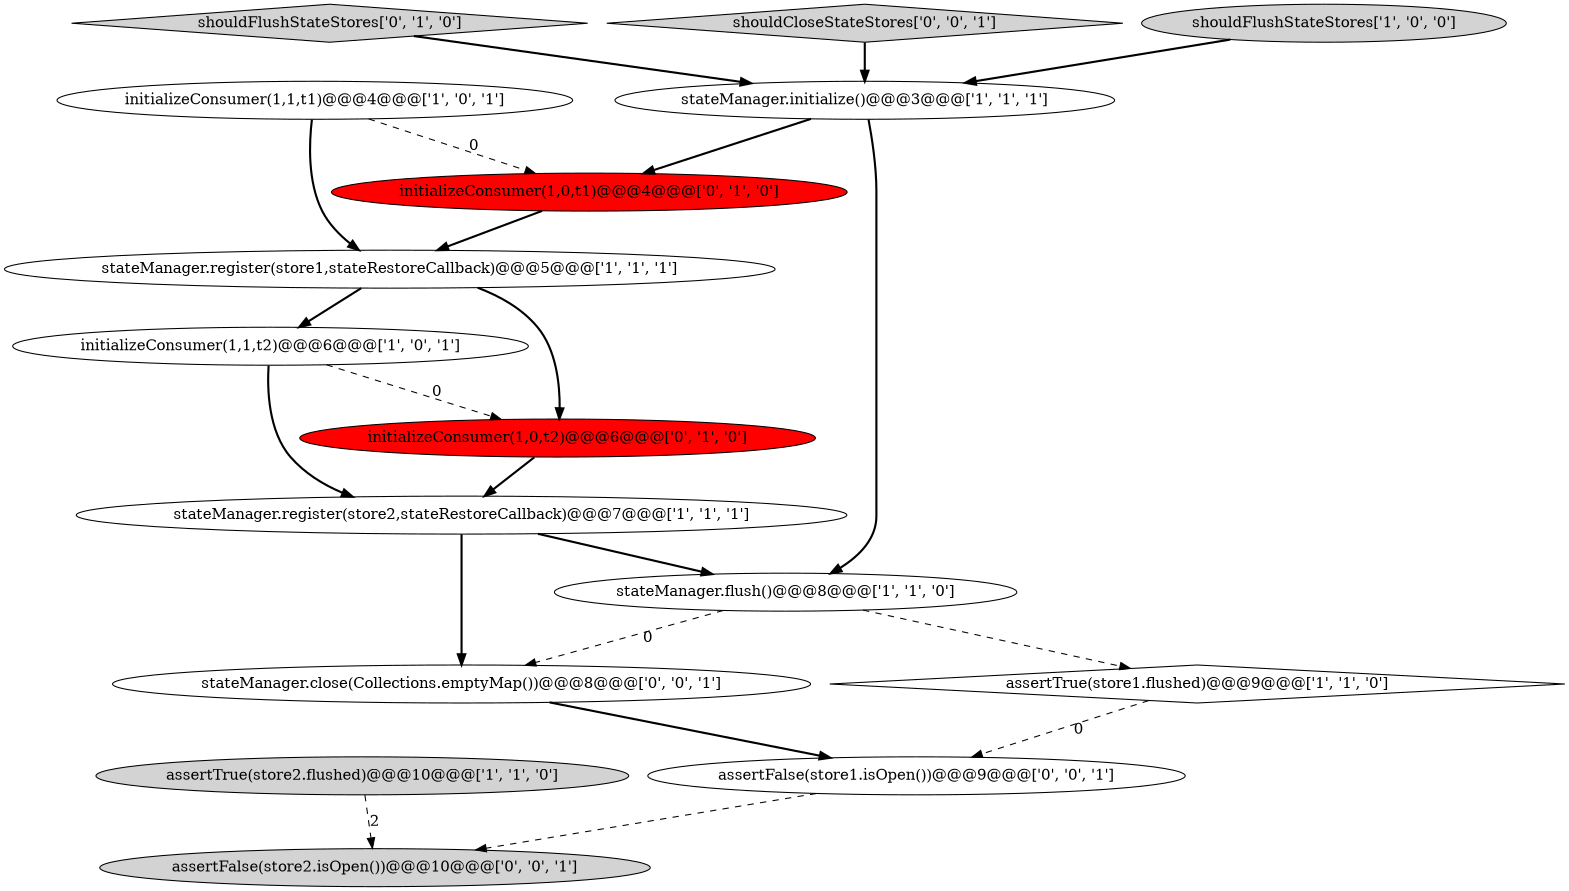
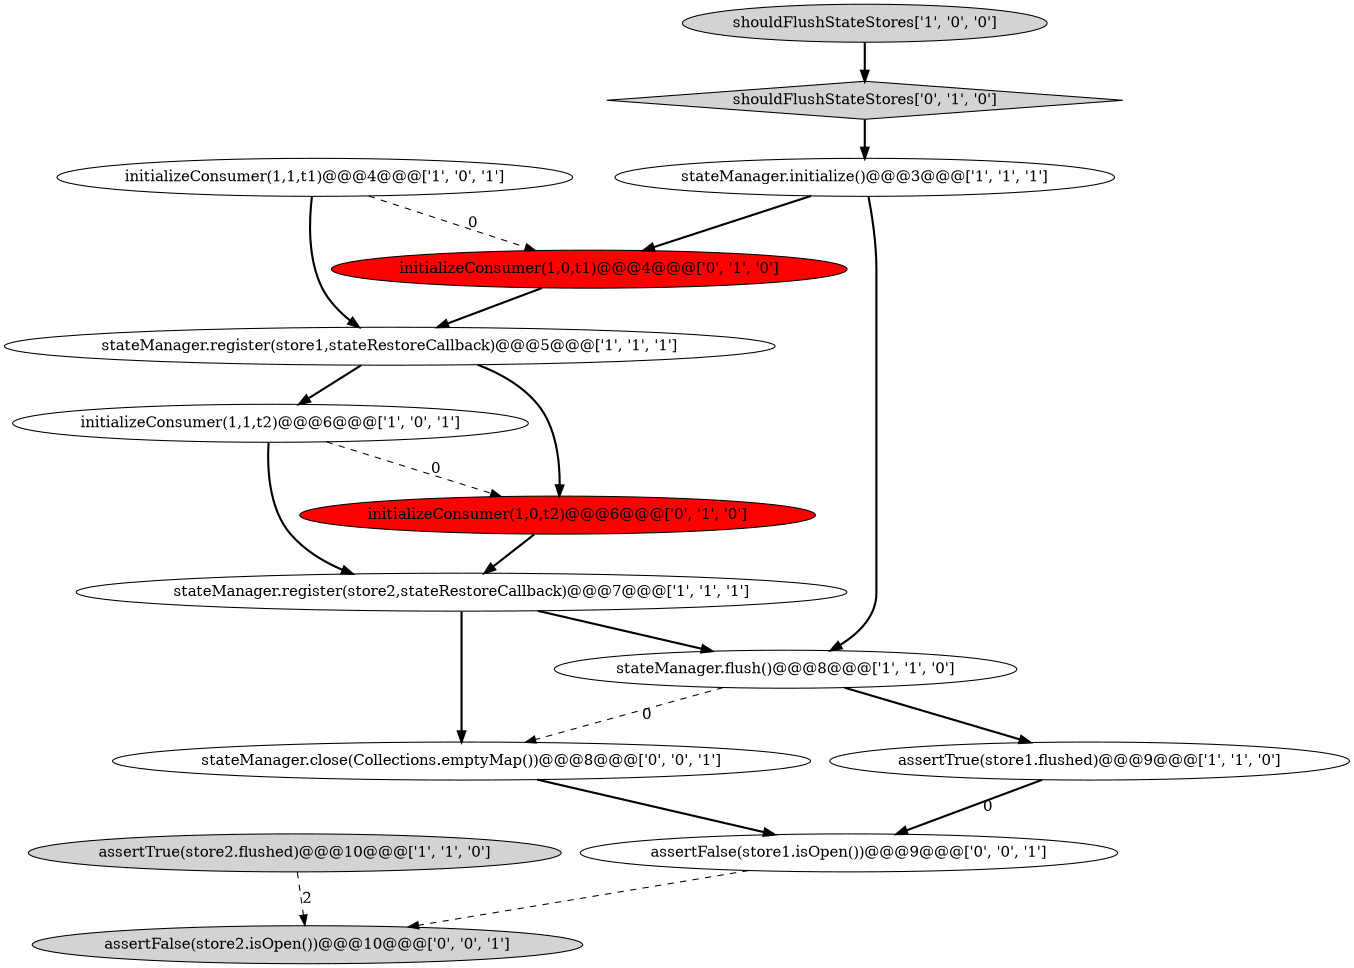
node "shouldCloseStateStores['0', '0', '1']": removed
edge "shouldFlushStateStores['1', '0', '0']" -> "stateManager.initialize()@@@3@@@['1', '1', '1']": now "shouldFlushStateStores['1', '0', '0']" -> "shouldFlushStateStores['0', '1', '0']"
edge "stateManager.flush()@@@8@@@['1', '1', '0']" -> "assertTrue(store1.flushed)@@@9@@@['1', '1', '0']": style dashed -> bold
node "assertTrue(store1.flushed)@@@9@@@['1', '1', '0']": shape diamond -> ellipse
edge "assertTrue(store1.flushed)@@@9@@@['1', '1', '0']" -> "assertFalse(store1.isOpen())@@@9@@@['0', '0', '1']": style dashed -> bold
